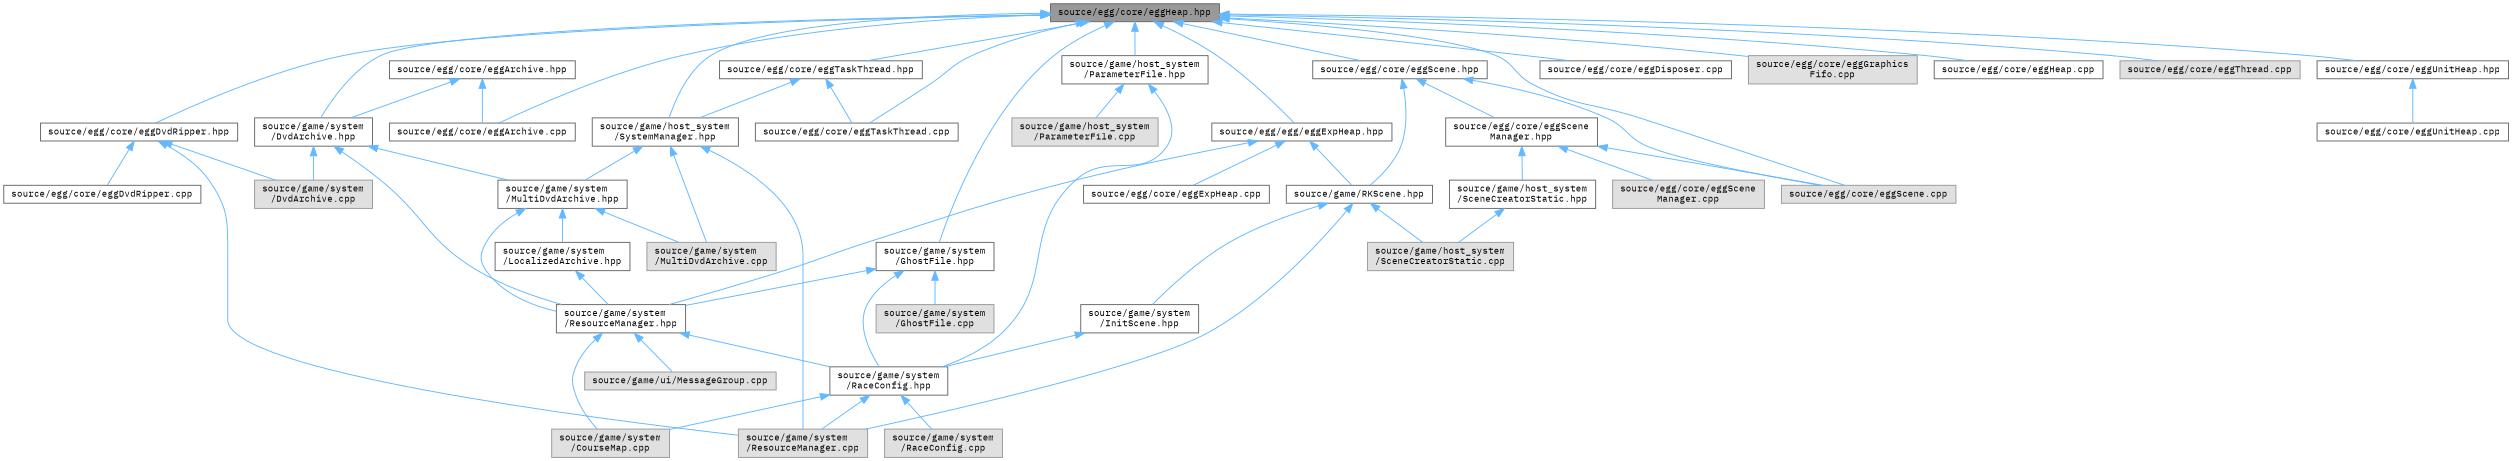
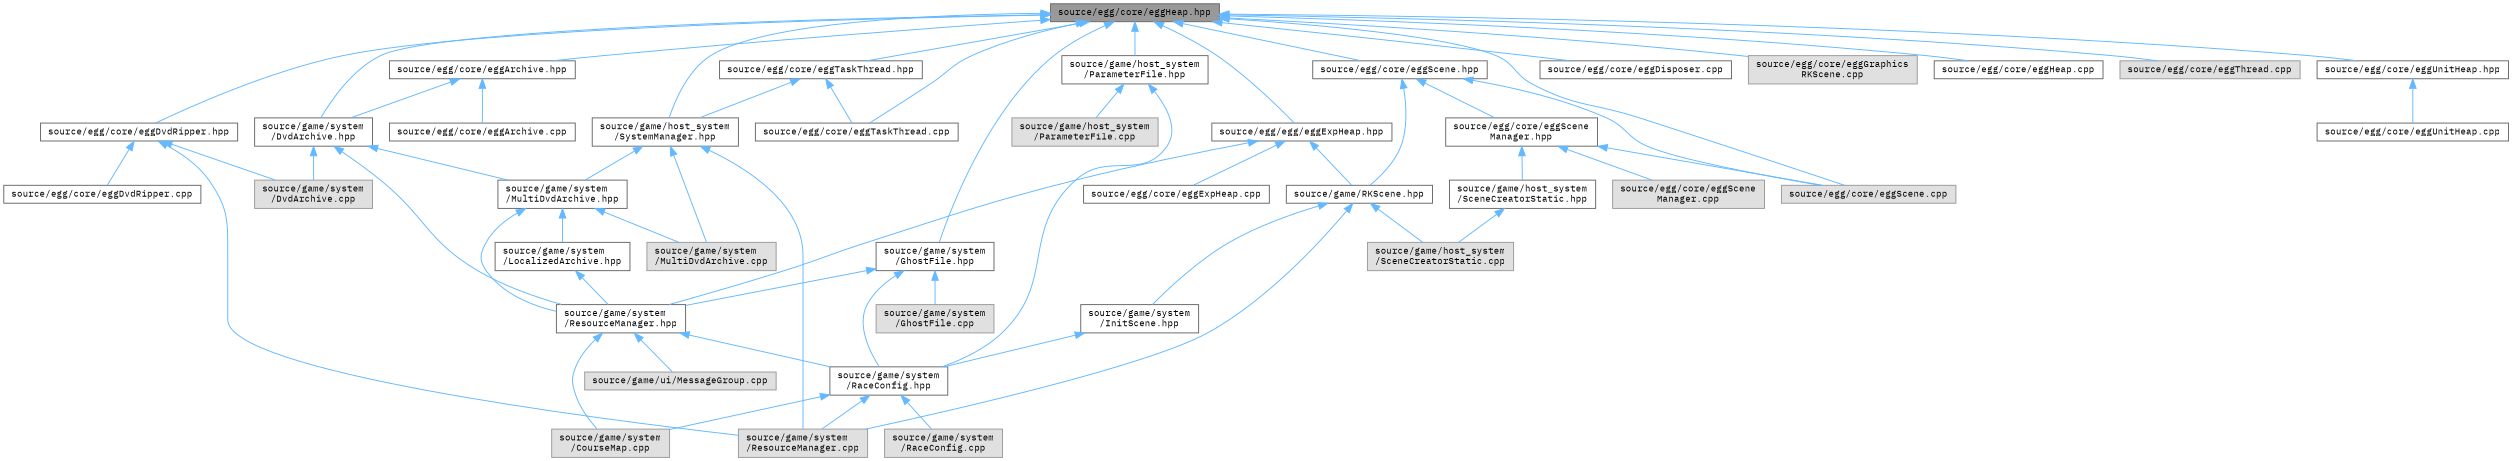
edge "source/egg/core/eggArchive.cpp" -> "source/egg/core/eggHeap.hpp": now "source/egg/core/eggArchive.hpp" -> "source/egg/core/eggHeap.hpp"
node "source/egg/core/eggGraphics Fifo.cpp": label "source/egg/core/eggGraphics Fifo.cpp" -> "source/egg/core/eggGraphics RKScene.cpp"
